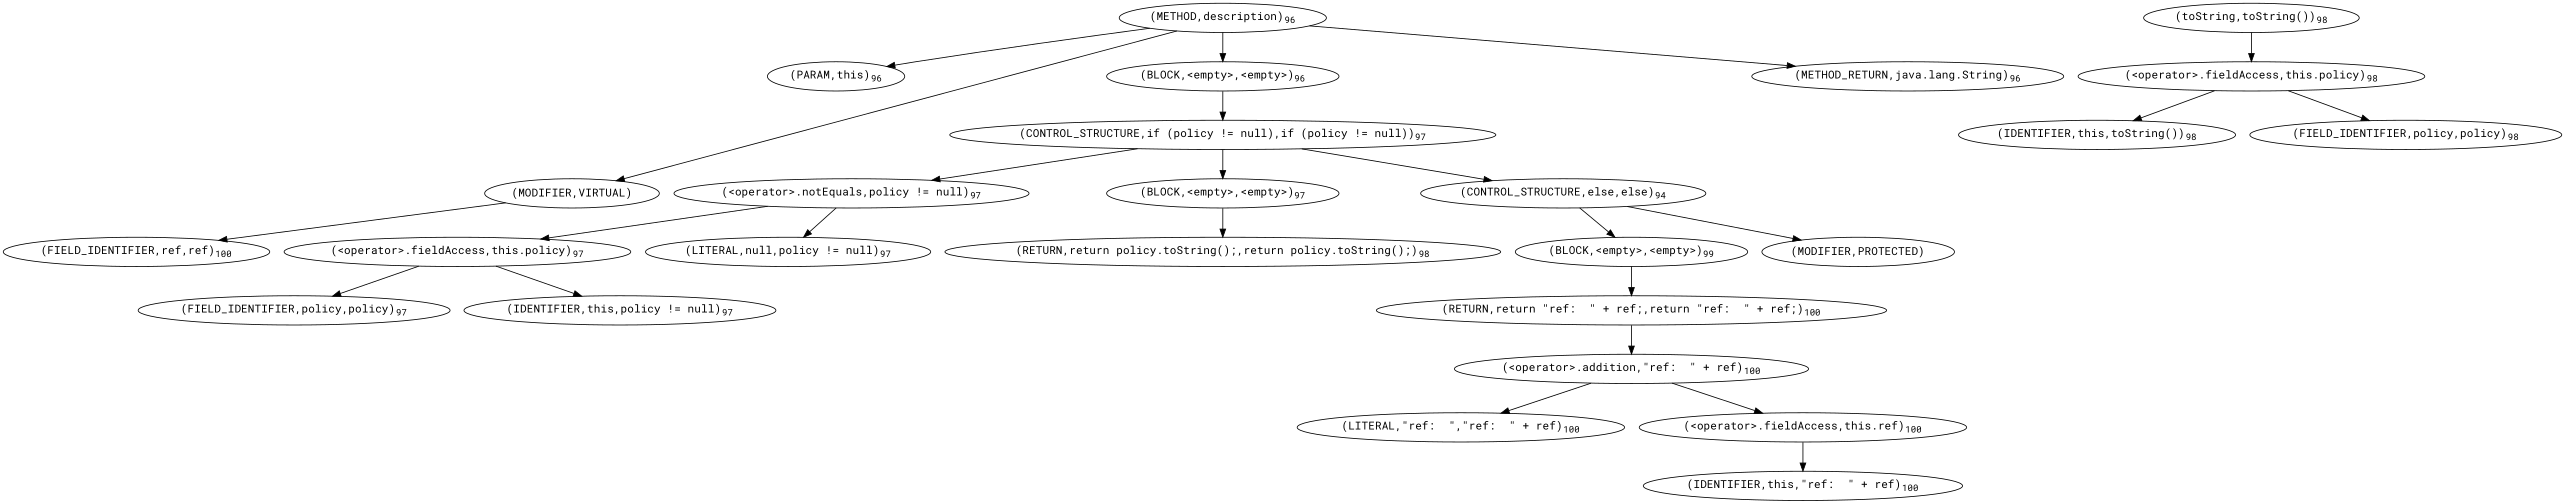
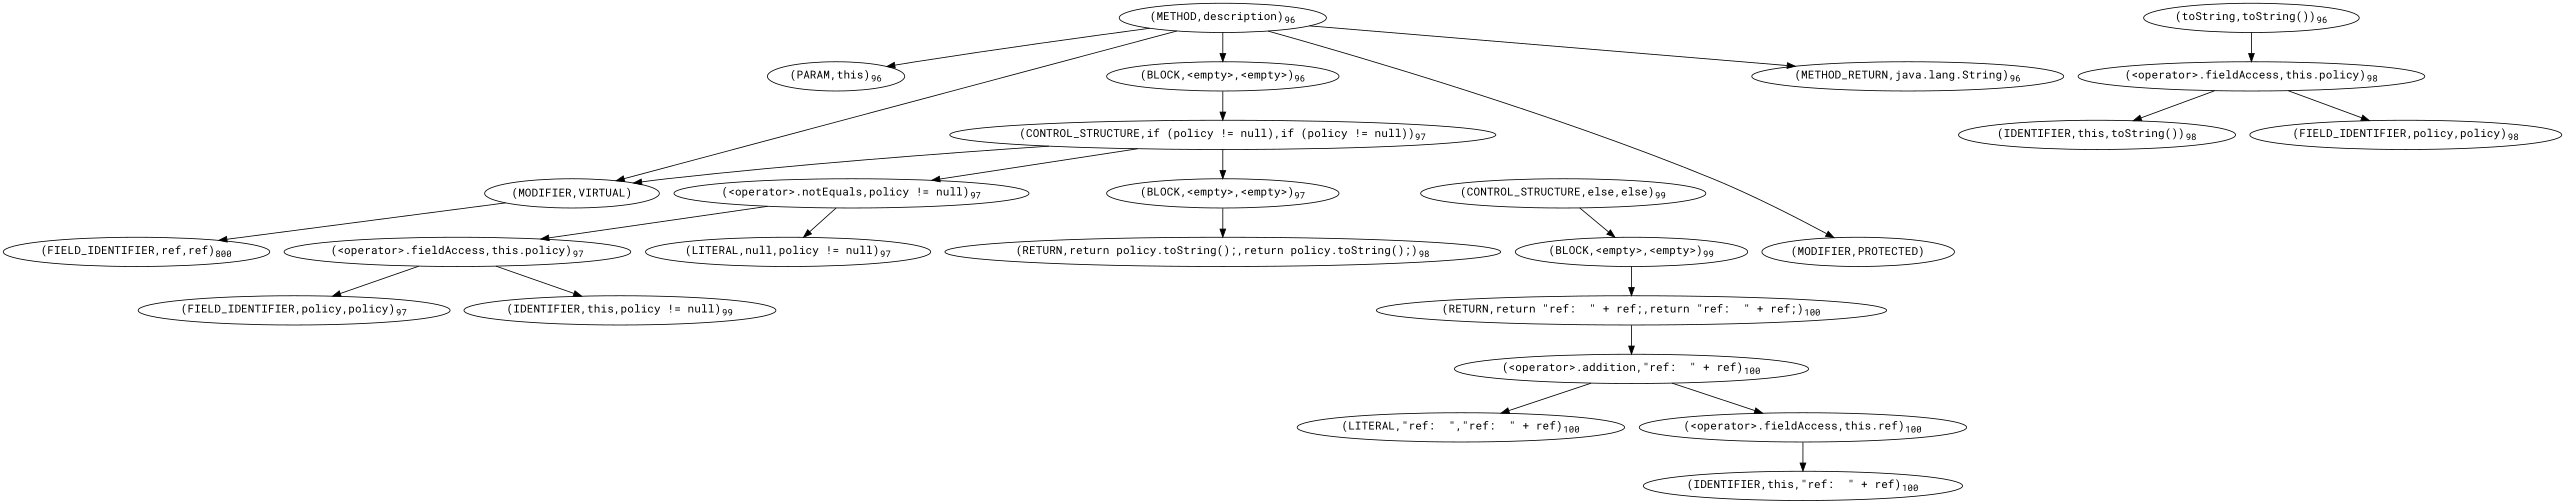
node "(toString,toString())": text "98" -> "96"
edge "(CONTROL_STRUCTURE,if (policy != null),if (policy != null))" -> "(CONTROL_STRUCTURE,else,else)": now "(CONTROL_STRUCTURE,if (policy != null),if (policy != null))" -> "(MODIFIER,VIRTUAL)"
node "(CONTROL_STRUCTURE,else,else)": text "94" -> "99"
edge "(CONTROL_STRUCTURE,else,else)" -> "(MODIFIER,PROTECTED)": now "(METHOD,description)" -> "(MODIFIER,PROTECTED)"
node "(FIELD_IDENTIFIER,ref,ref)": text "100" -> "800"
node "(IDENTIFIER,this,policy != null)": text "97" -> "99"
